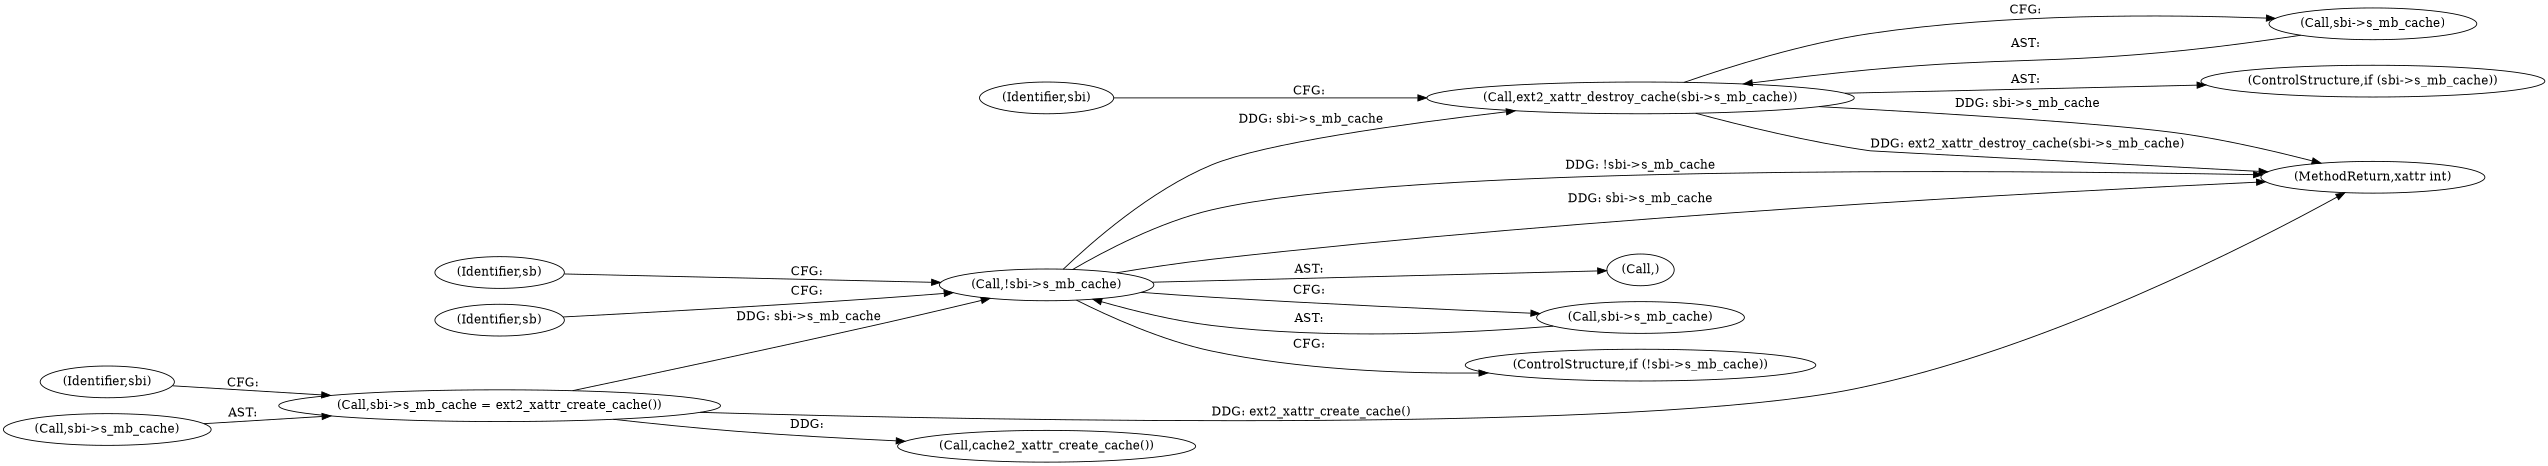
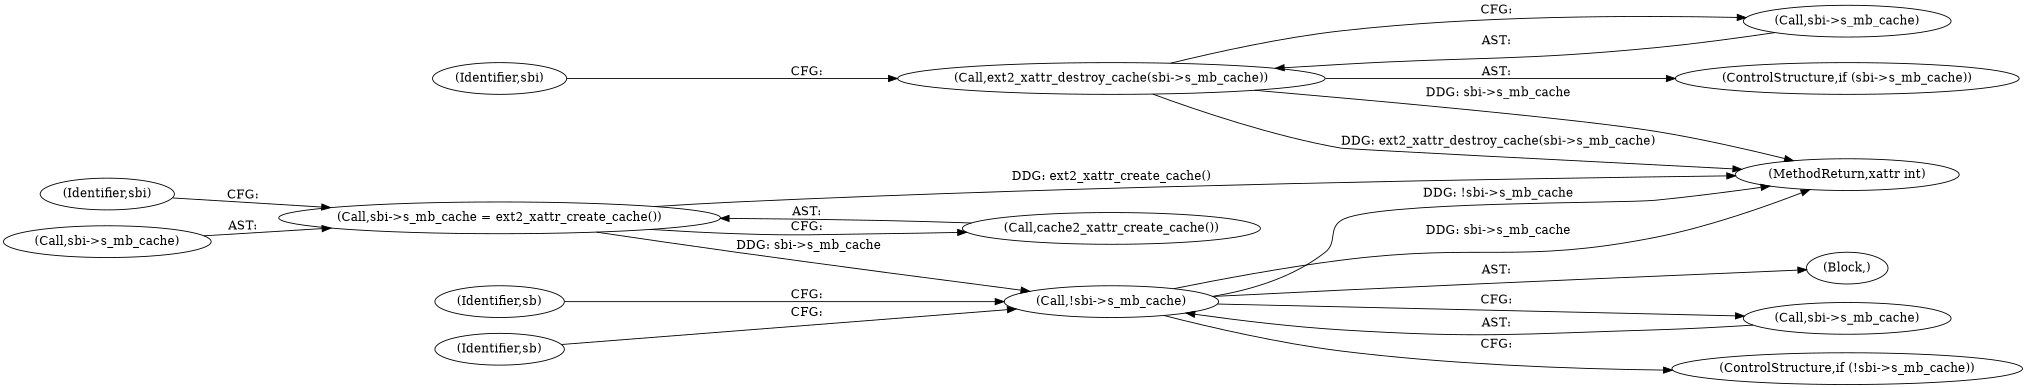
edge "(Call,!sbi->s_mb_cache)" -> "(Call,ext2_xattr_destroy_cache(sbi->s_mb_cache))": removed, label "DDG: sbi->s_mb_cache"
edge "(Call,cache2_xattr_create_cache())" -> "(Call,sbi->s_mb_cache = ext2_xattr_create_cache())": added, label "AST:"
node "(Call,)": label "(Call,)" -> "(Block,)"
edge "(Call,sbi->s_mb_cache = ext2_xattr_create_cache())" -> "(Call,cache2_xattr_create_cache())": label "DDG: " -> "CFG: "
